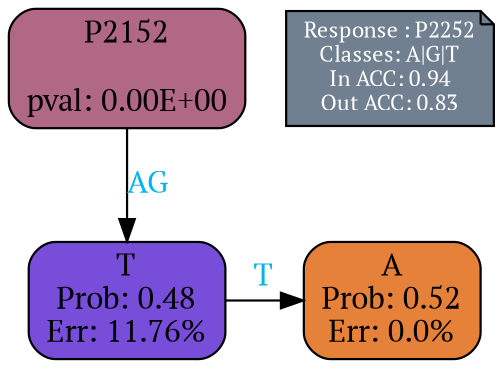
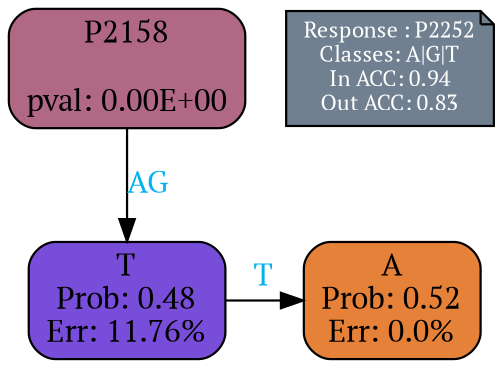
node "P2152 pval: 0.00E+00": label "P2152 pval: 0.00E+00" -> "P2158 pval: 0.00E+00"
